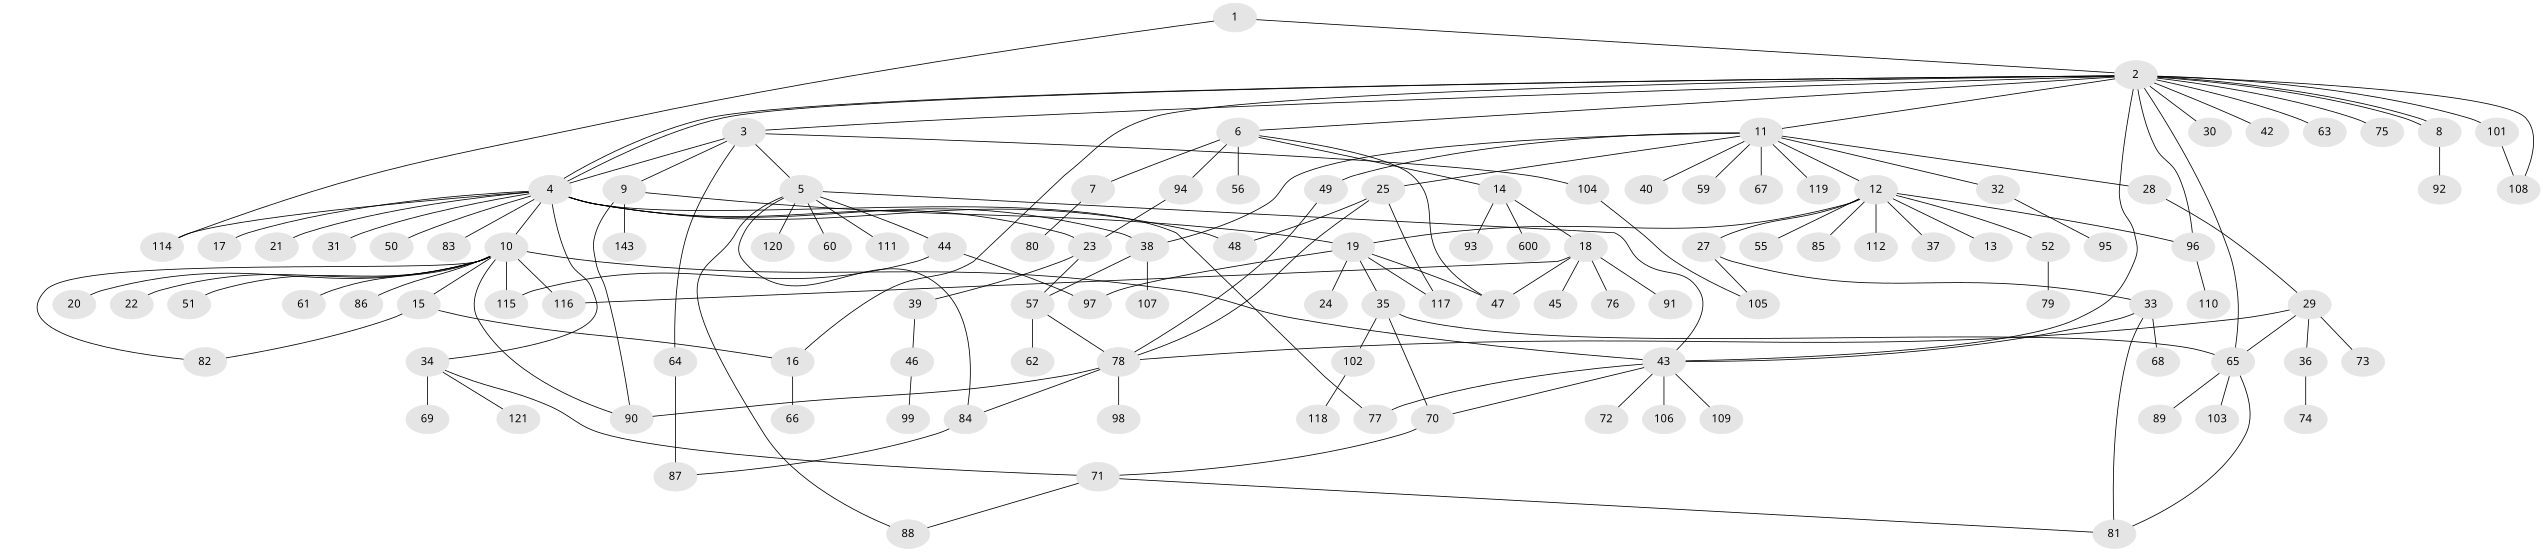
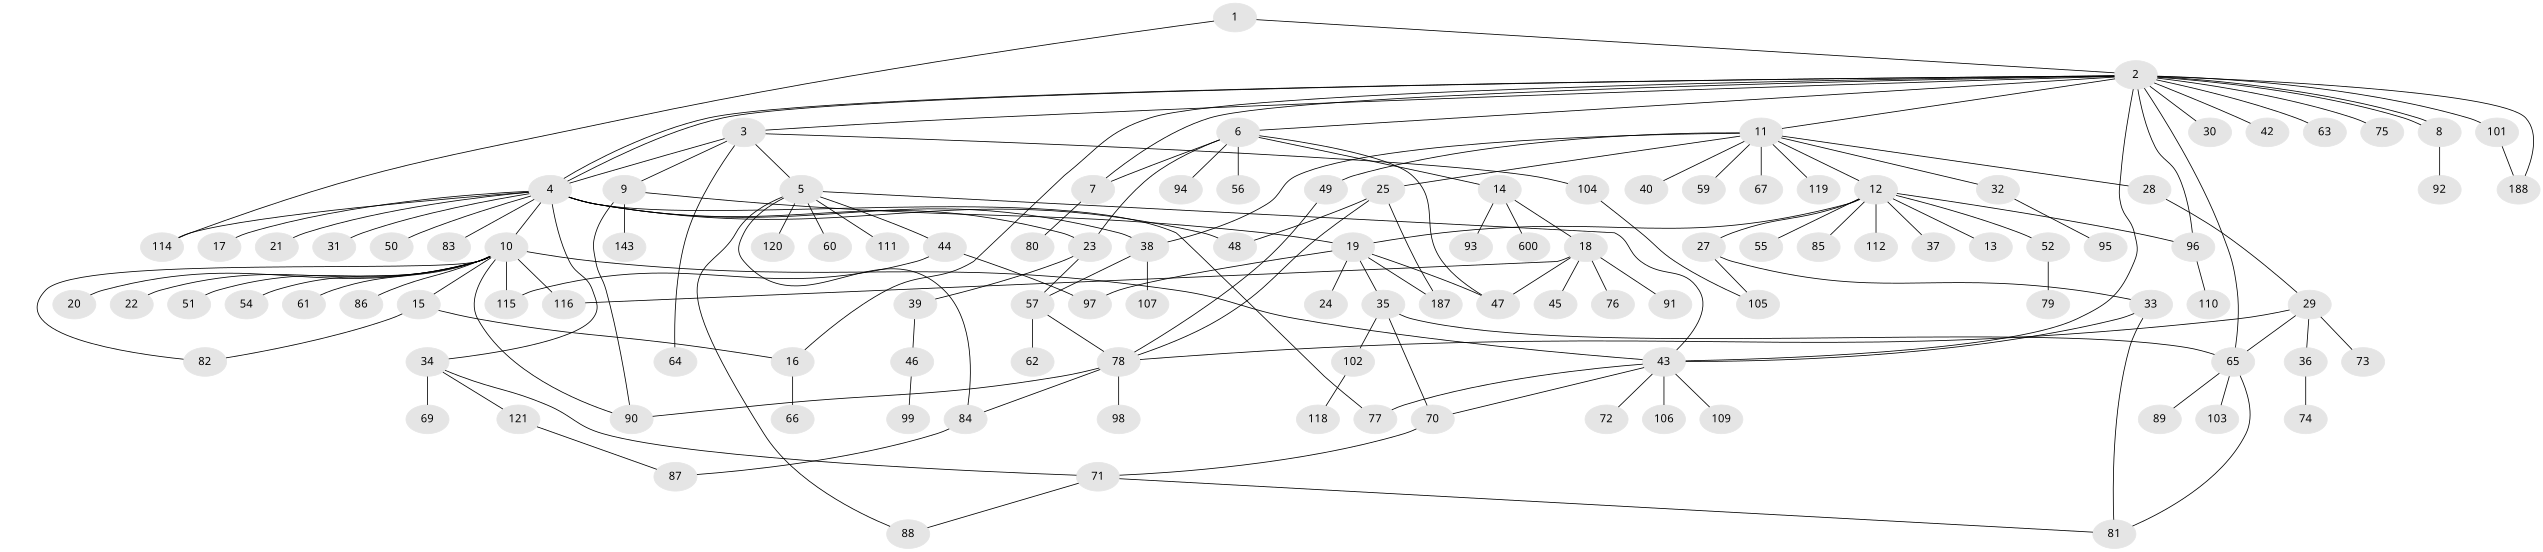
edge "2" -- "7": added
node "108": label "108" -> "188"
edge "94" -- "23": now "6" -- "23"
node "54": added
node "117": label "117" -> "187"
node "68": removed
edge "64" -- "87": now "121" -- "87"
